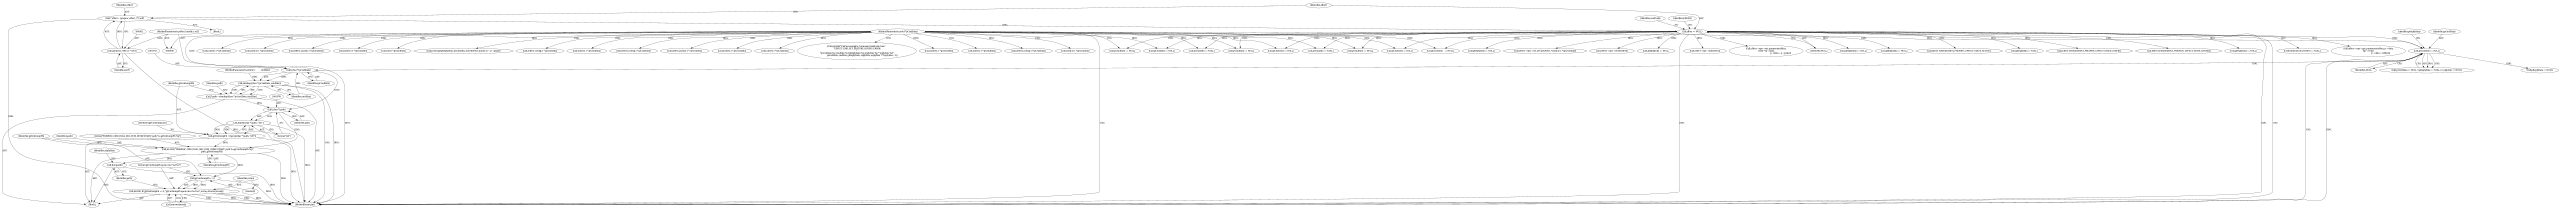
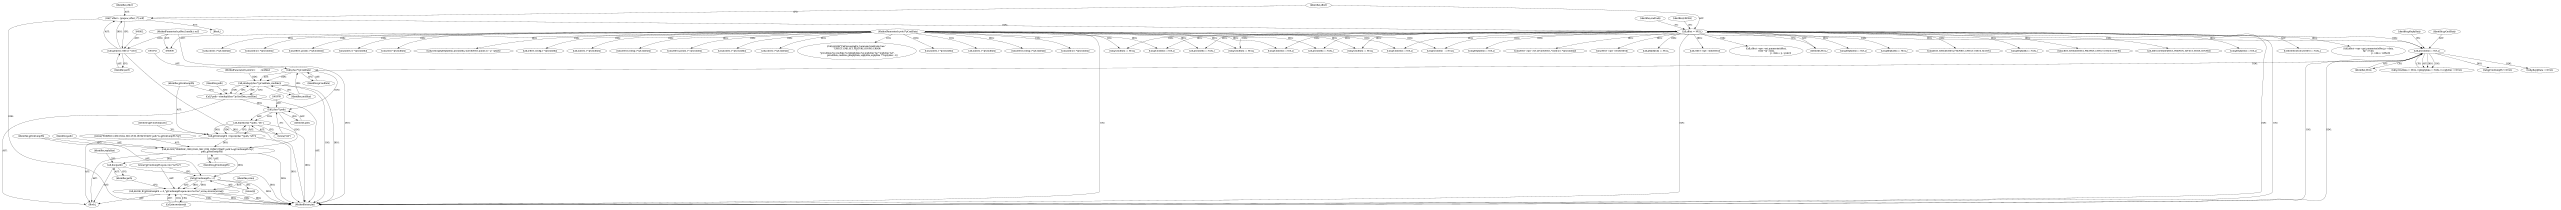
edge "(MethodParameterIn,void *pCmdData)" -> "(Call,(char *)pCmdData)": removed, label "DDG:"
node "(Call,gPcmDumpFh != NULL)": added
edge "(Identifier,errno)" -> "(Literal,0)": now "(Call,gPcmDumpFh <= 0)" -> "(Literal,0)"
